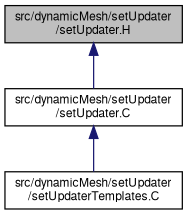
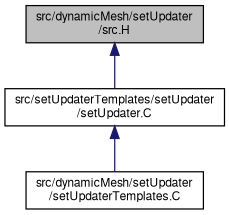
node "src/dynamicMesh/setUpdater /setUpdater.H": label "src/dynamicMesh/setUpdater /setUpdater.H" -> "src/dynamicMesh/setUpdater /src.H"
node "src/dynamicMesh/setUpdater /setUpdater.C": label "src/dynamicMesh/setUpdater /setUpdater.C" -> "src/setUpdaterTemplates/setUpdater /setUpdater.C"
